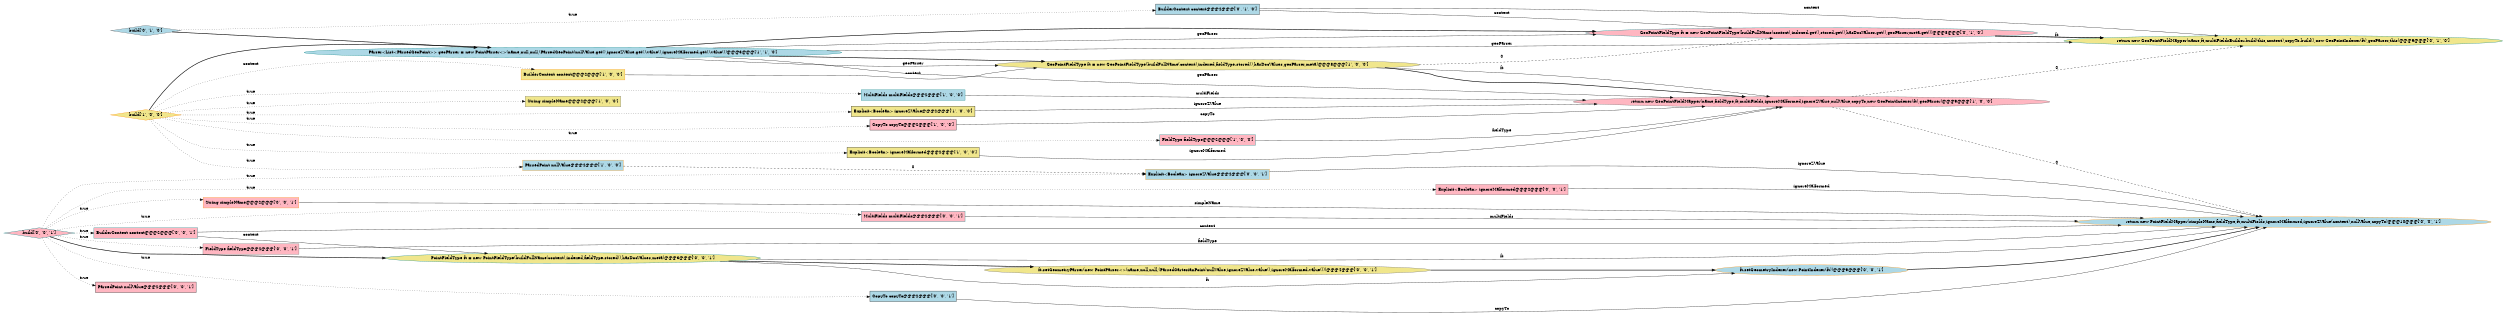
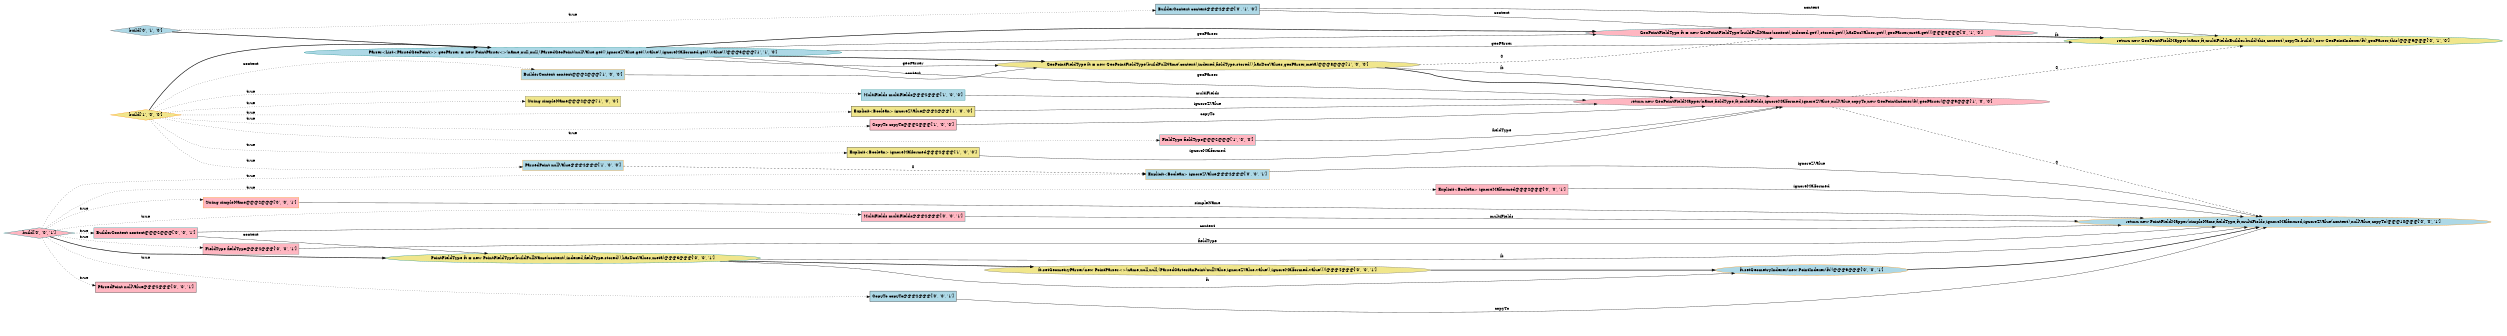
node "BuilderContext context@@@2@@@['1', '0', '0']": fillcolor khaki -> lightblue
